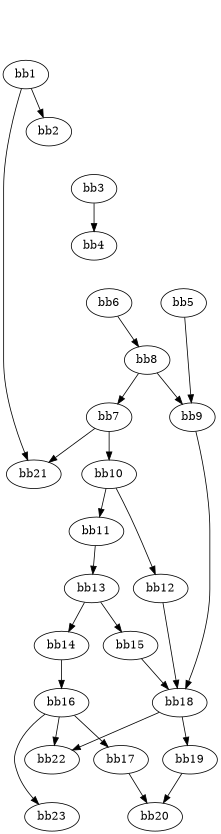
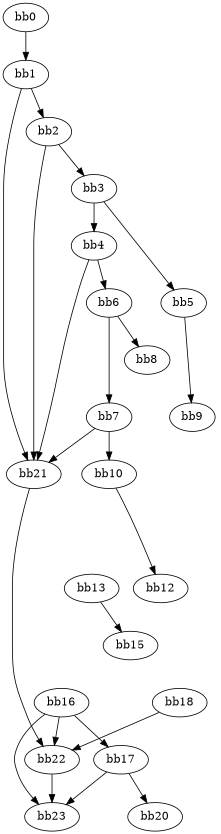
node "bb0": added
edge "bb2" -> "bb3": added
edge "bb3" -> "bb5": added
edge "bb4" -> "bb6": added
edge "bb2" -> "bb21": added
edge "bb4" -> "bb21": added
edge "bb8" -> "bb7": now "bb6" -> "bb7"
edge "bb8" -> "bb9": removed
node "bb11": removed
edge "bb9" -> "bb18": removed
edge "bb21" -> "bb22": added
edge "bb12" -> "bb18": removed
node "bb14": removed
edge "bb15" -> "bb18": removed
node "bb19": removed
edge "bb22" -> "bb23": added
edge "bb17" -> "bb23": added
